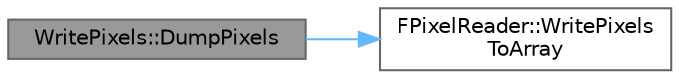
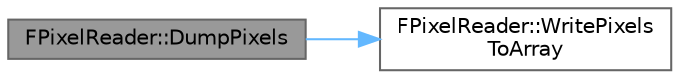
node "WritePixels::DumpPixels": label "WritePixels::DumpPixels" -> "FPixelReader::DumpPixels"
